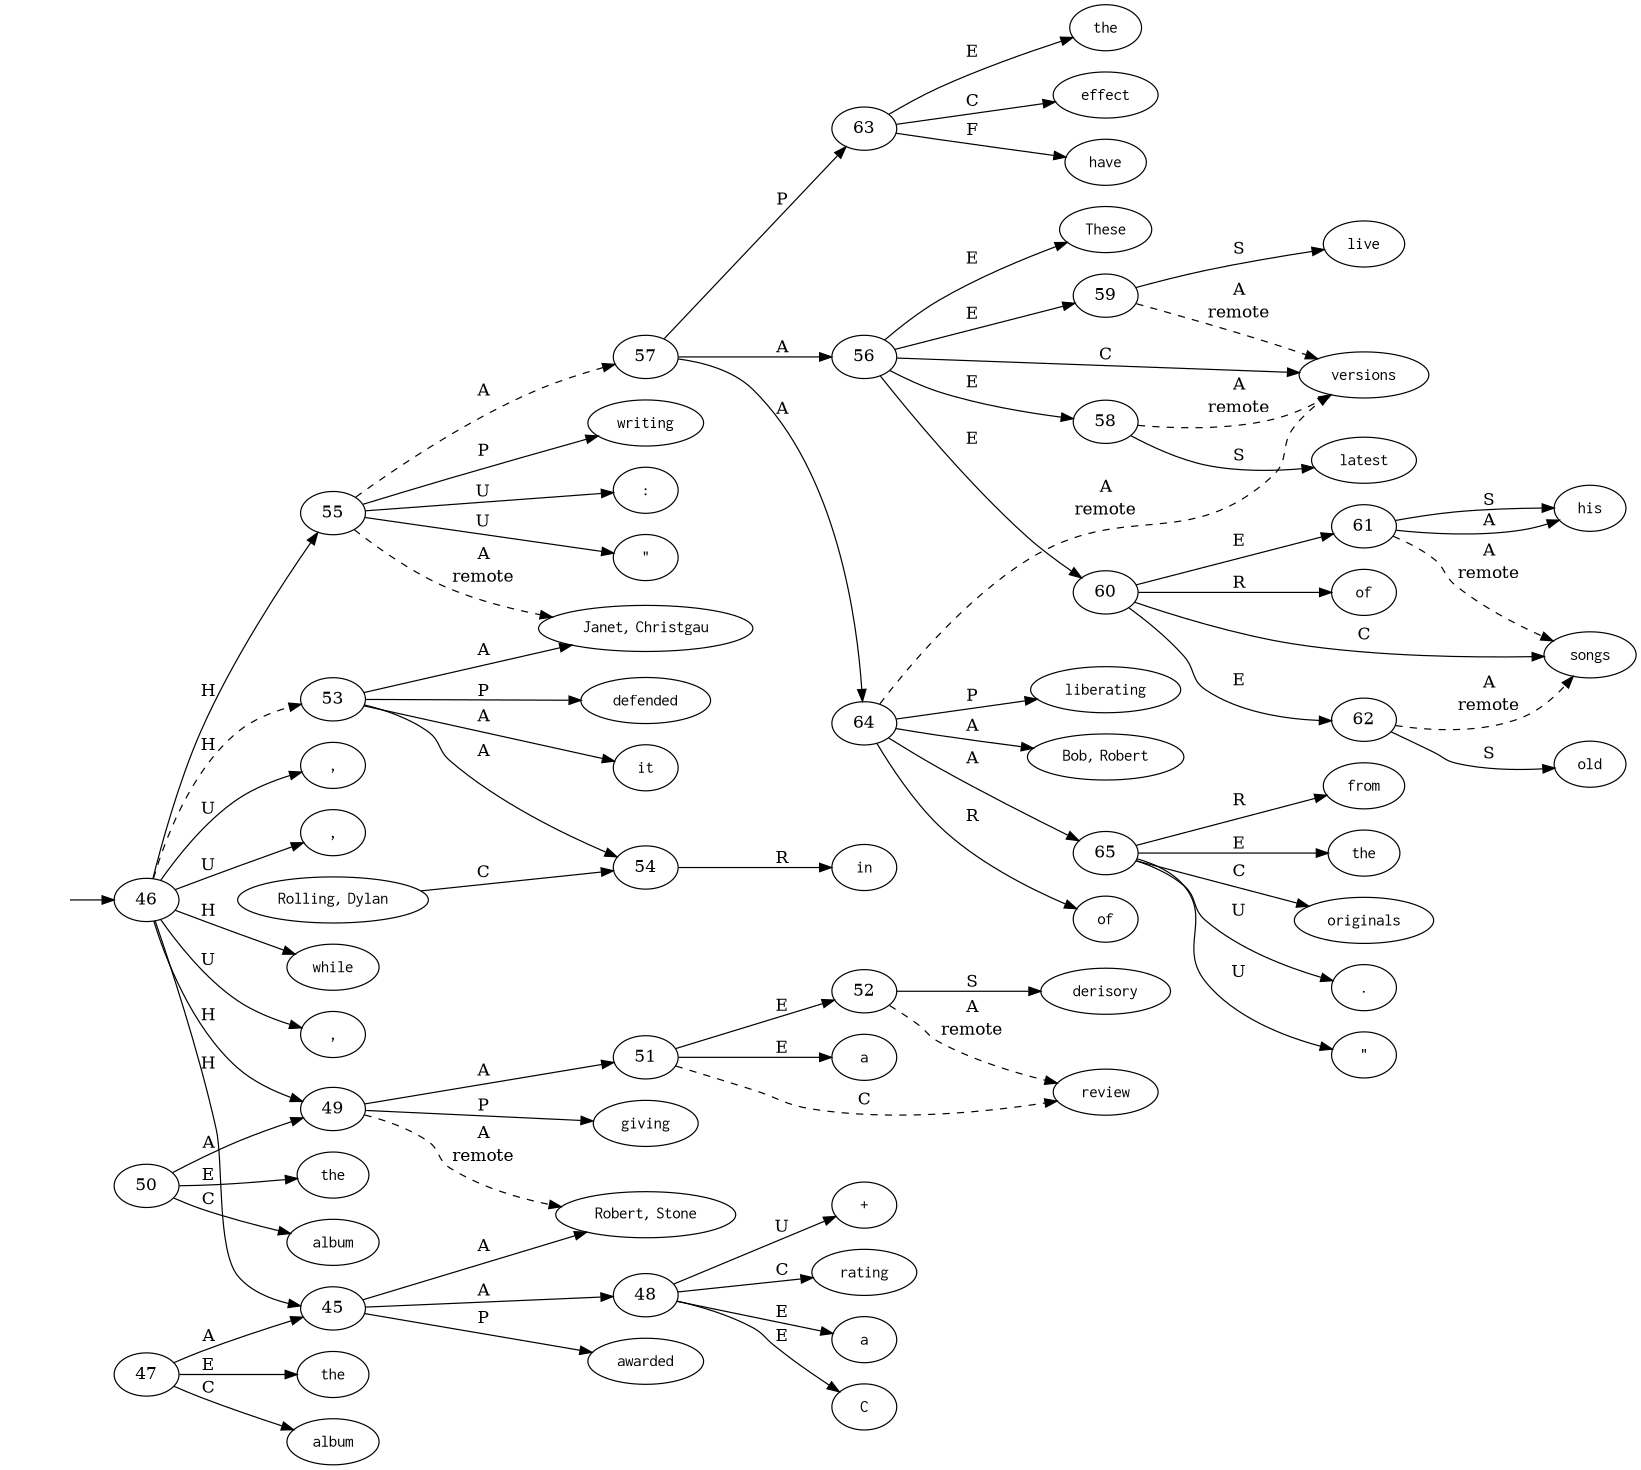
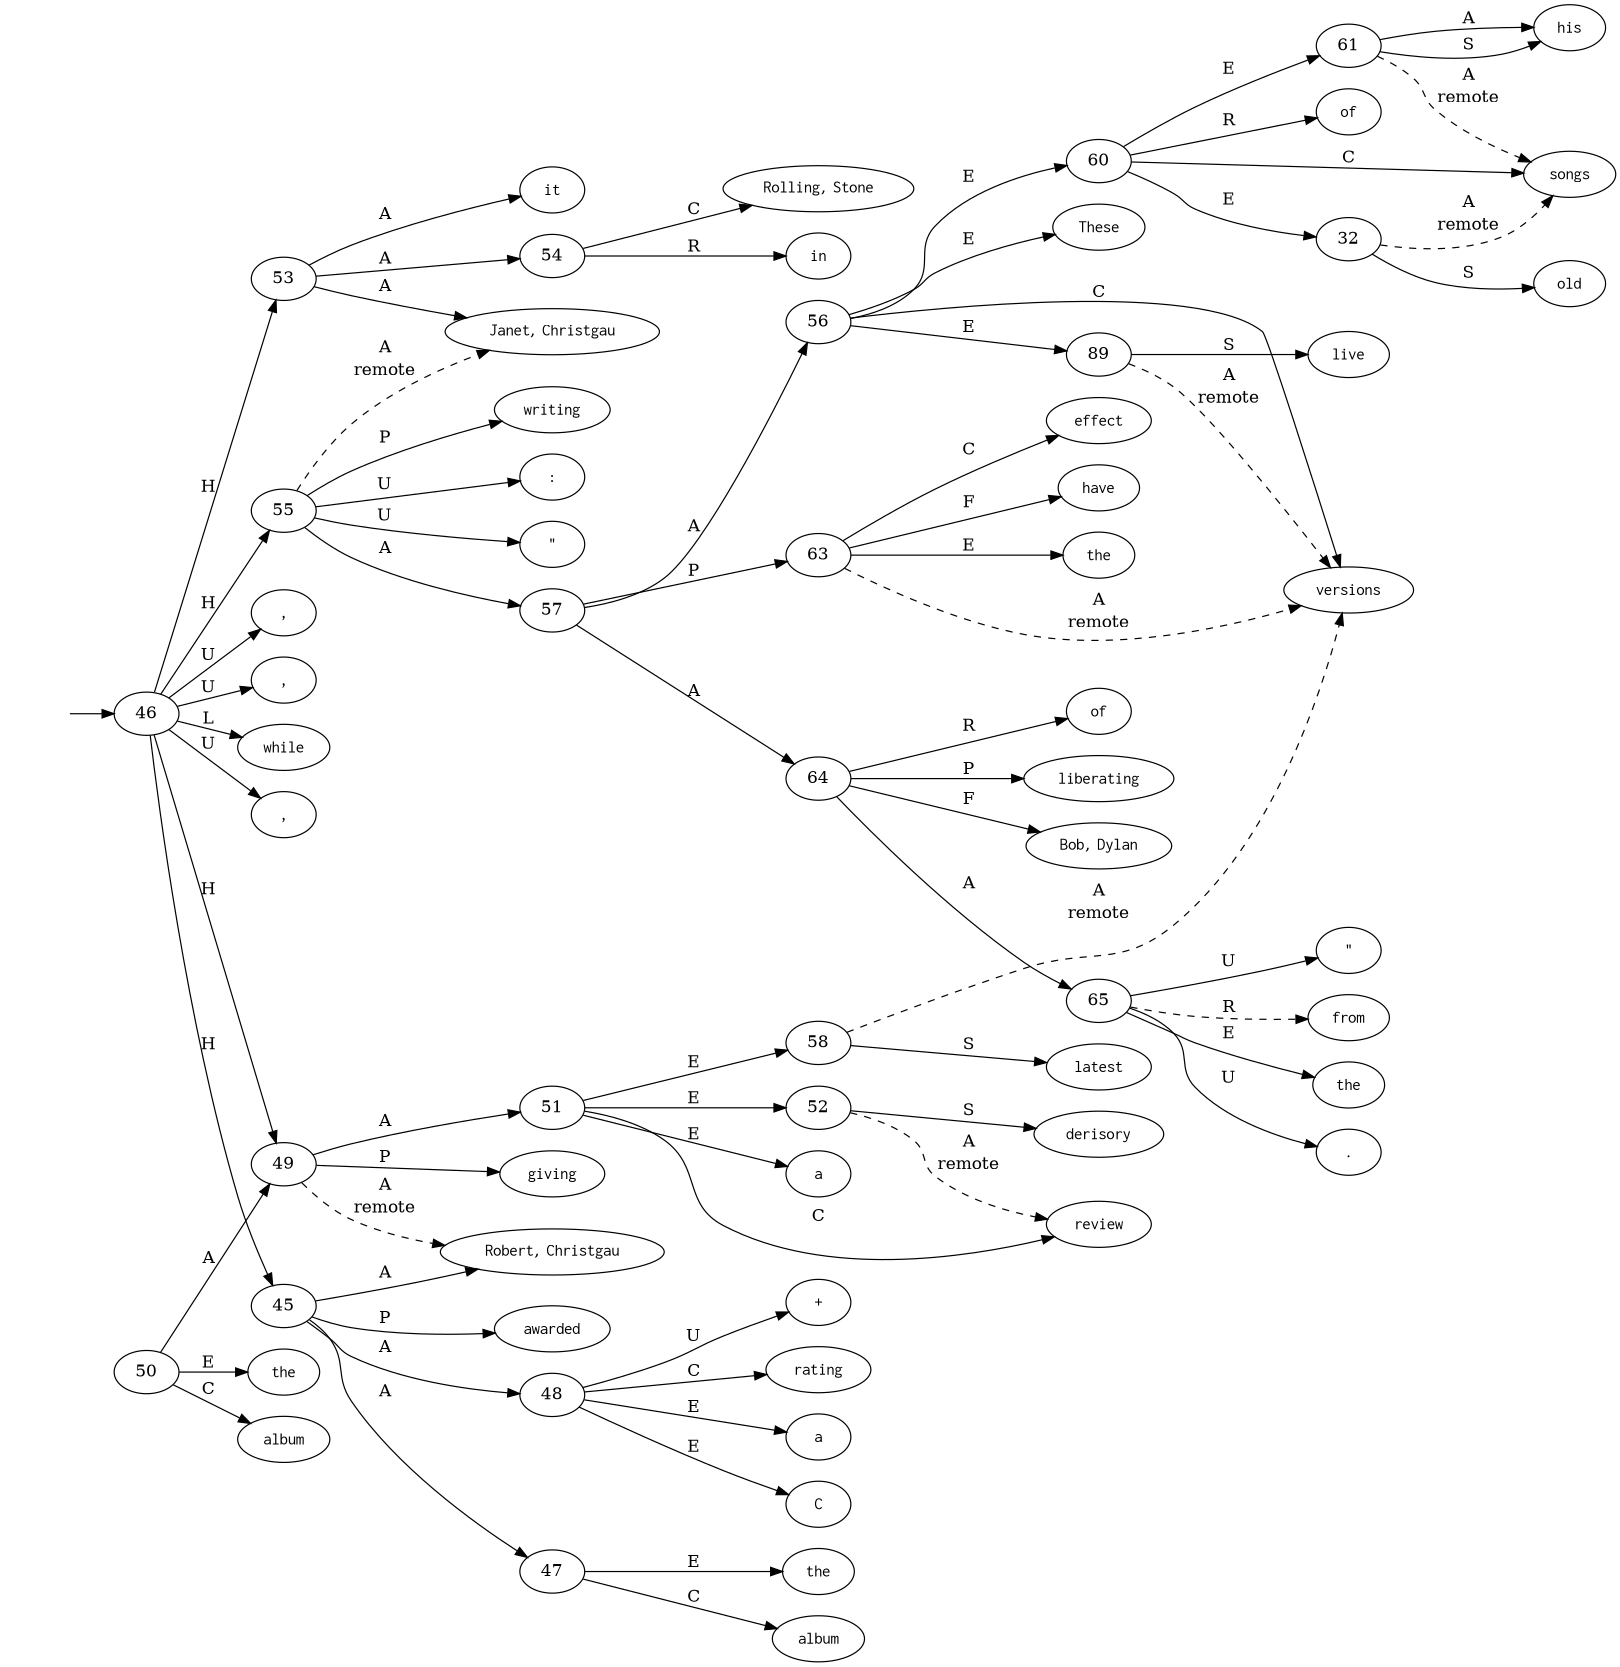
node "59": label "59" -> "89"
edge "56" -> "58": now "51" -> "58"
edge "55" -> "57": style dashed -> solid
edge "64" -> "versions": now "63" -> "versions"
node "defended": removed
node "62": label "62" -> "32"
edge "64" -> "Bob": label "A" -> "F"
node "Bob": text "Robert" -> "Dylan"
edge "46" -> "53": style dashed -> solid
edge "65" -> "from": style solid -> dashed
edge "Rolling" -> "54": reversed
node "Rolling": text "Dylan" -> "Stone"
edge "46" -> "while": label "H" -> "L"
node "originals": removed
edge "51" -> "review": style dashed -> solid
node "Robert": text "Stone" -> "Christgau"
edge "47" -> "45": reversed
